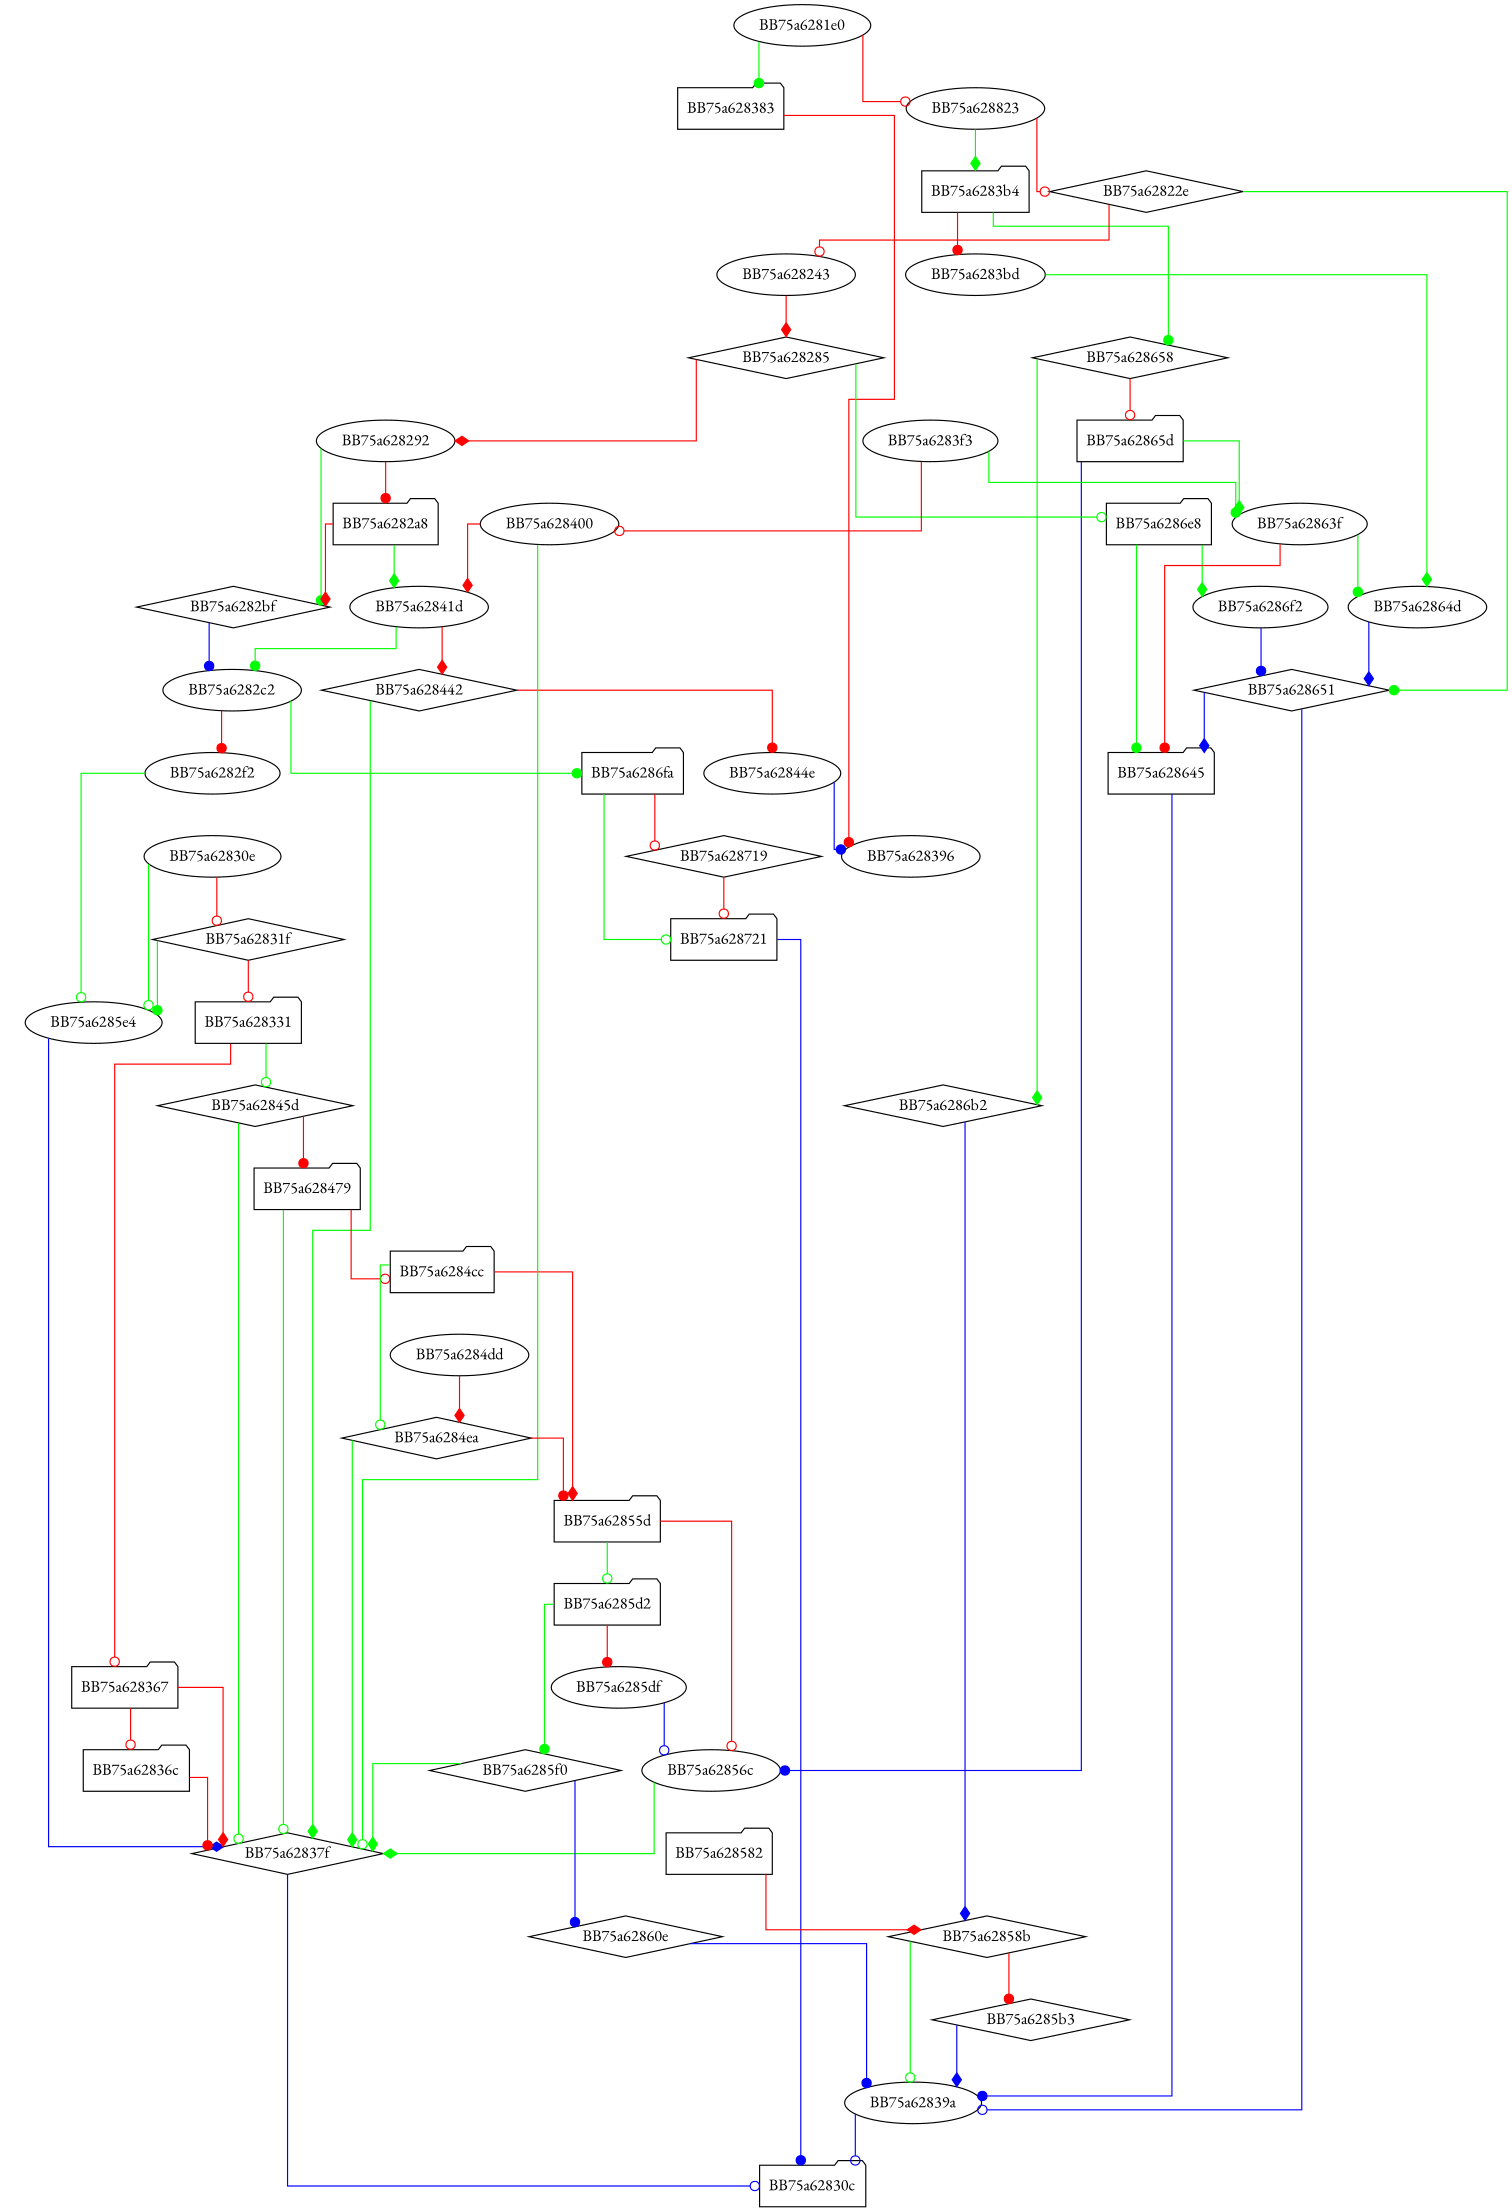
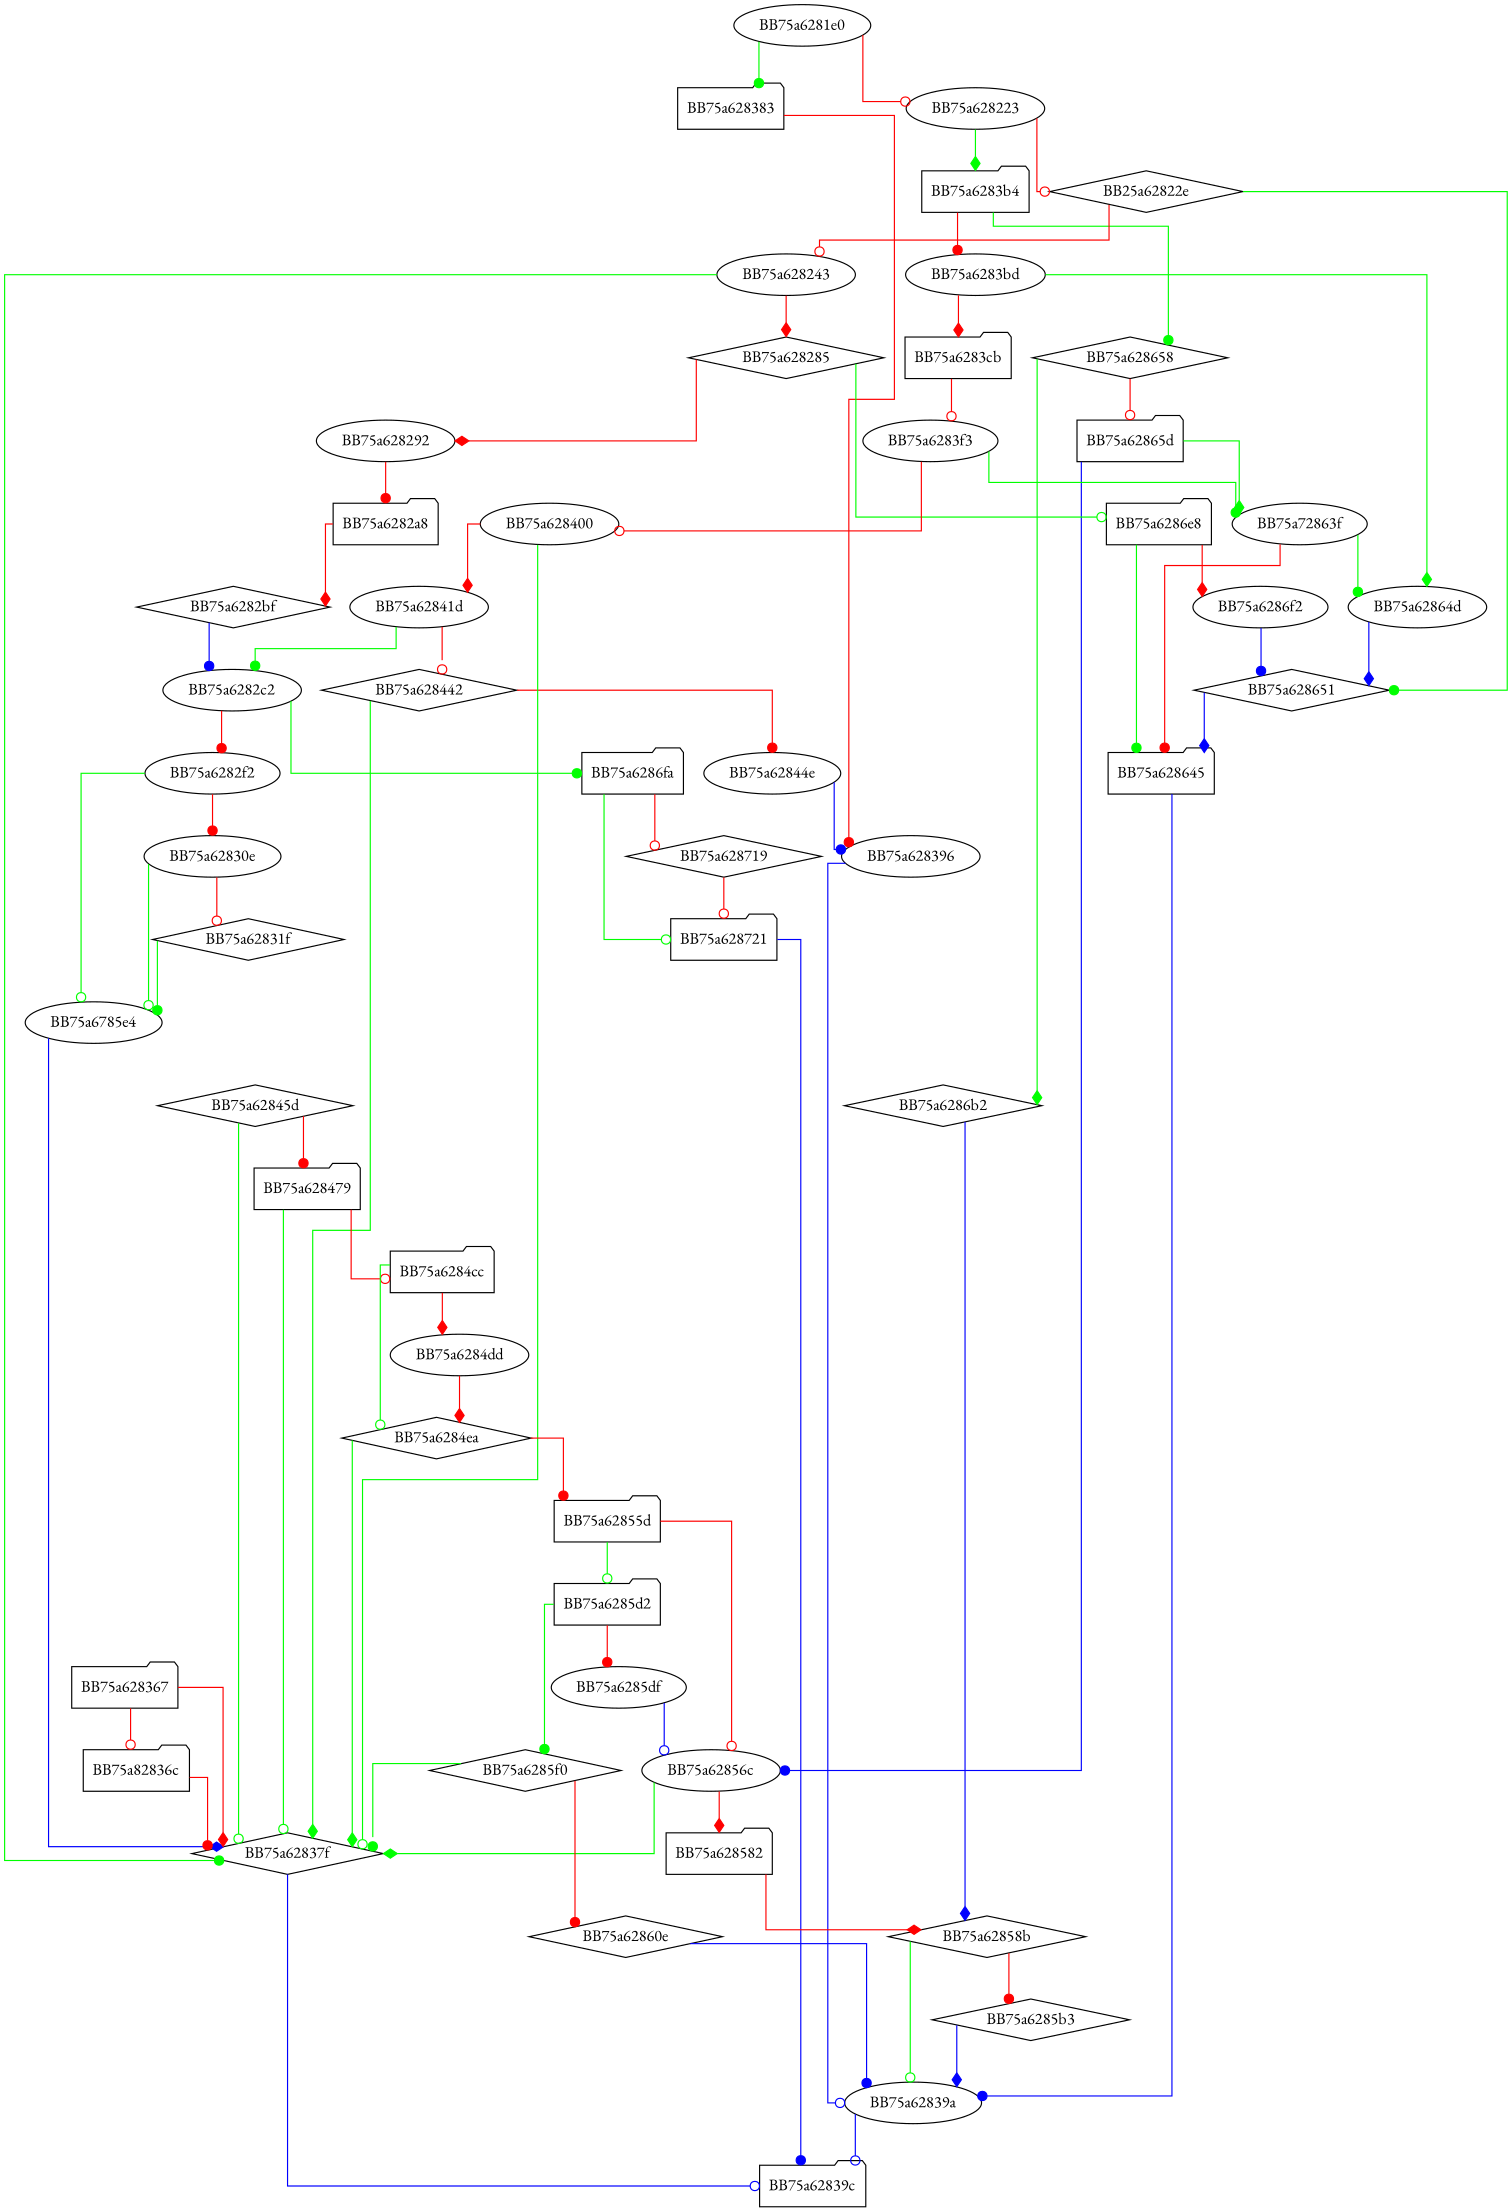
node "BB75a628823": label "BB75a628823" -> "BB75a628223"
node "BB75a62822e": label "BB75a62822e" -> "BB25a62822e"
node "BB75a6283cb": added
edge "BB75a628292" -> "BB75a6282bf": removed
node "BB75a62863f": label "BB75a62863f" -> "BB75a72863f"
edge "BB75a6286e8" -> "BB75a6286f2": color green -> red
edge "BB75a6282a8" -> "BB75a62841d": removed
edge "BB75a62841d" -> "BB75a628442": arrowhead diamond -> odot
edge "BB75a6282f2" -> "BB75a62830e": added
edge "BB75a628243" -> "BB75a62837f": added
node "BB75a6285e4": label "BB75a6285e4" -> "BB75a6785e4"
node "BB75a628331": removed
edge "BB75a6284cc" -> "BB75a62855d": now "BB75a6284cc" -> "BB75a6284dd"
edge "BB75a628651" -> "BB75a62839a": now "BB75a628396" -> "BB75a62839a"
edge "BB75a6285f0" -> "BB75a62837f": arrowhead diamond -> dot
node "BB75a62836c": label "BB75a62836c" -> "BB75a82836c"
edge "BB75a62856c" -> "BB75a628582": added
edge "BB75a6285f0" -> "BB75a62860e": color blue -> red
node "BB75a62830c": label "BB75a62830c" -> "BB75a62839c"
